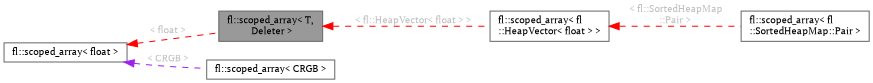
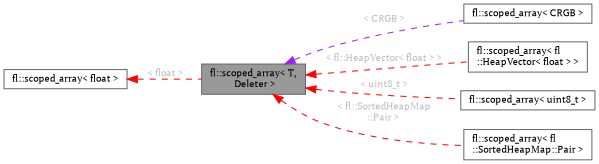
edge "fl::scoped_array< fl ::SortedHeapMap::Pair >" -> "fl::scoped_array< fl ::HeapVector< float > >": now "fl::scoped_array< fl ::SortedHeapMap::Pair >" -> "fl::scoped_array< T, Deleter >"
edge "fl::scoped_array< CRGB >" -> "fl::scoped_array< float >": now "fl::scoped_array< CRGB >" -> "fl::scoped_array< T, Deleter >"
node "fl::scoped_array< uint8_t >": added
